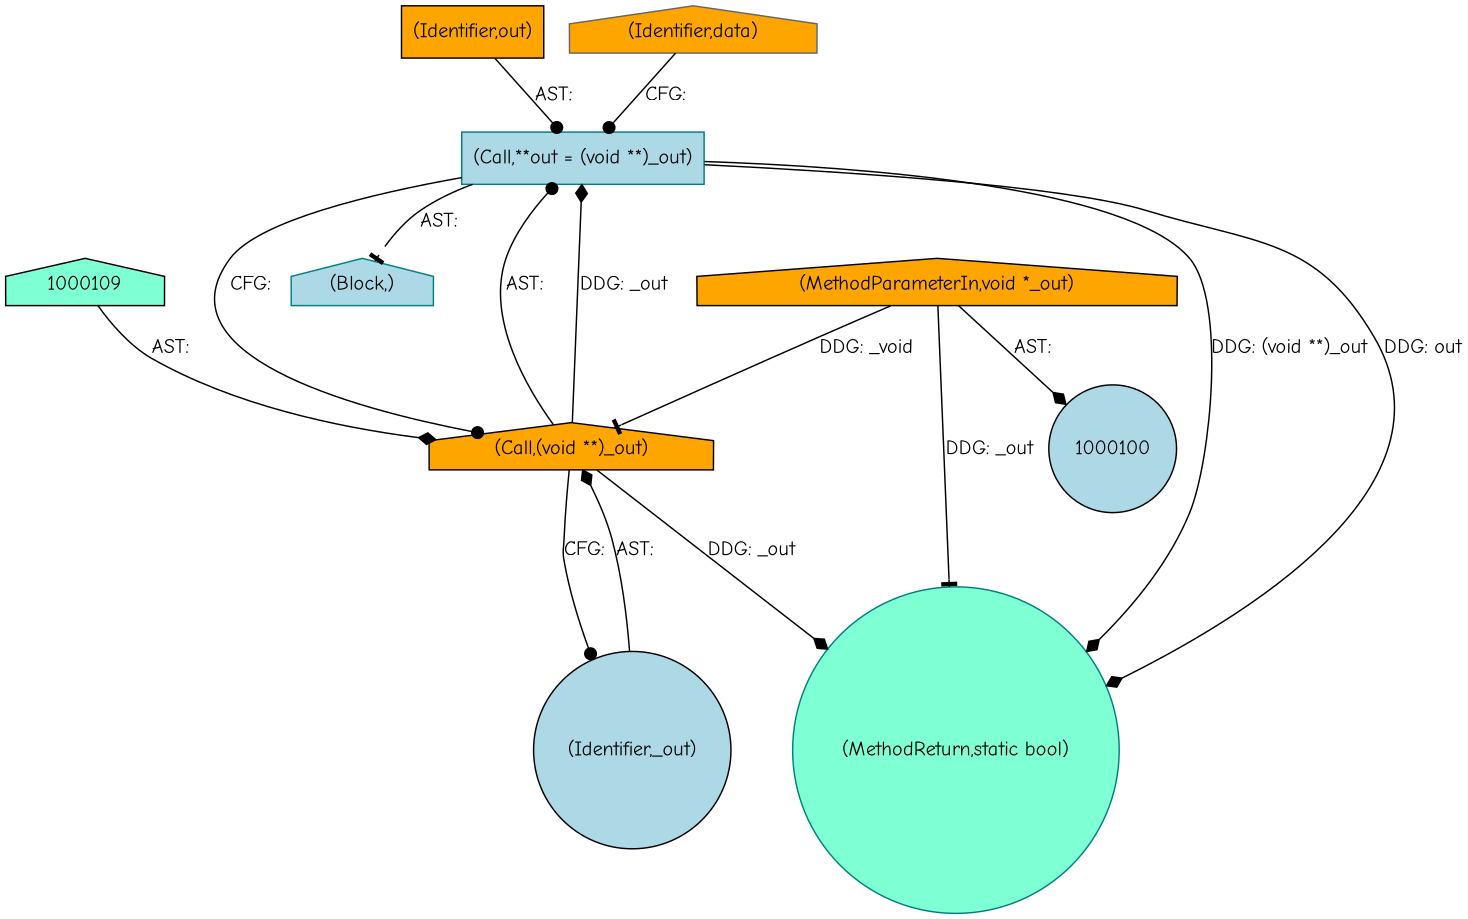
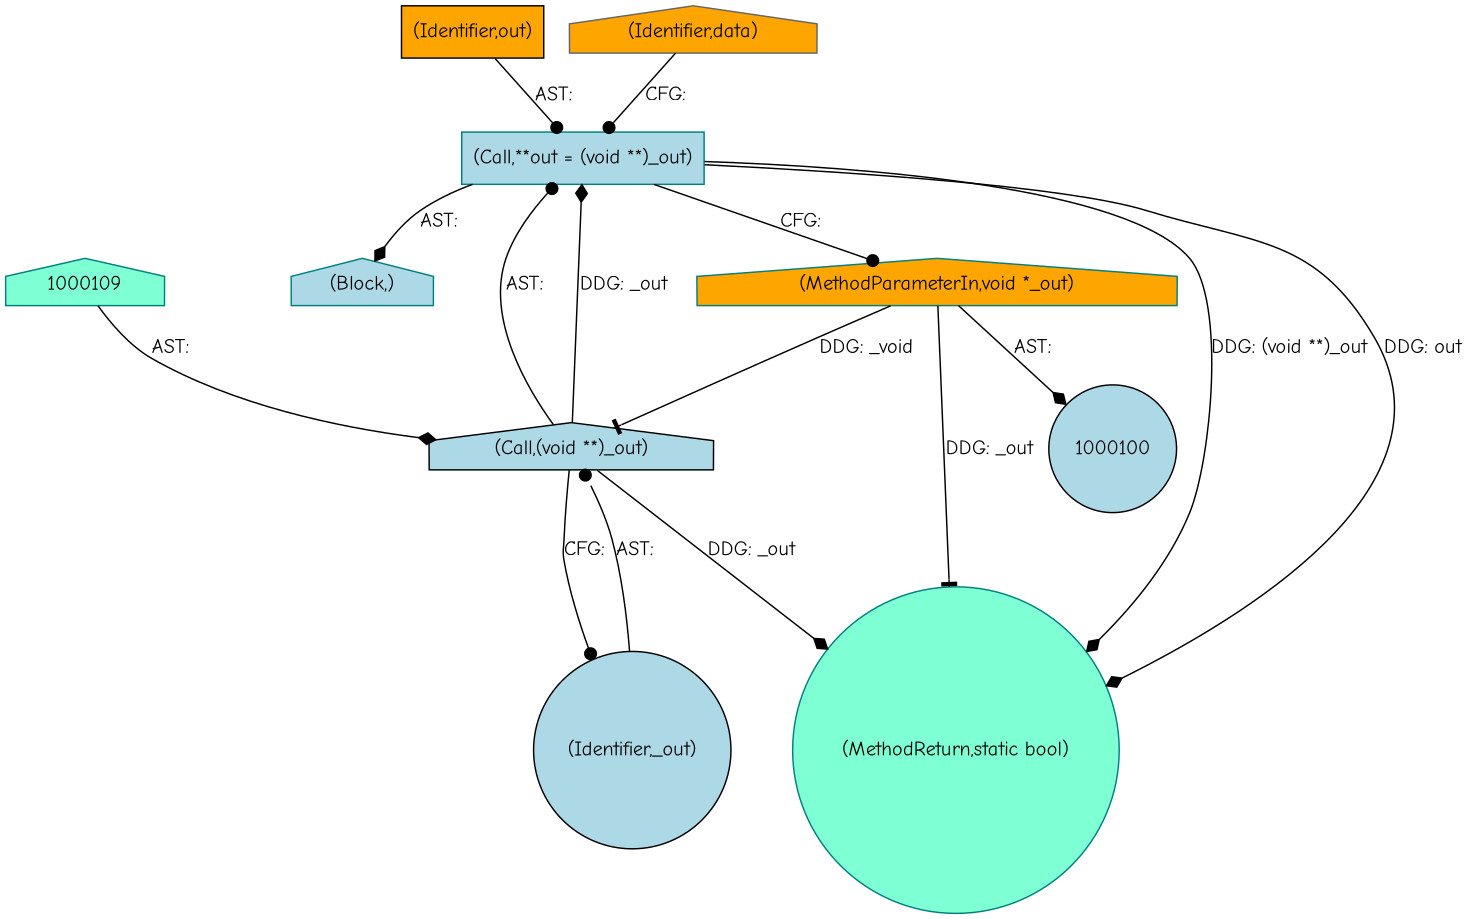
edge "(Call,**out = (void **)_out)" -> "(Block,)": arrowhead tee -> diamond
node "1000109": color black -> teal
node "(MethodParameterIn,void *_out)": color black -> teal
edge "(Call,**out = (void **)_out)" -> "(Call,(void **)_out)": now "(Call,**out = (void **)_out)" -> "(MethodParameterIn,void *_out)"
node "(Call,(void **)_out)": fillcolor orange -> lightblue
edge "(Identifier,_out)" -> "(Call,(void **)_out)": arrowhead diamond -> dot
